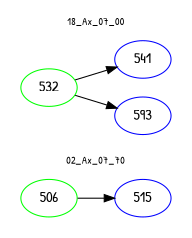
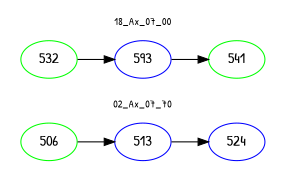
node "541": color blue -> green
edge "532" -> "541": now "593" -> "541"
node "524": added
node "515": label "515" -> "513"
